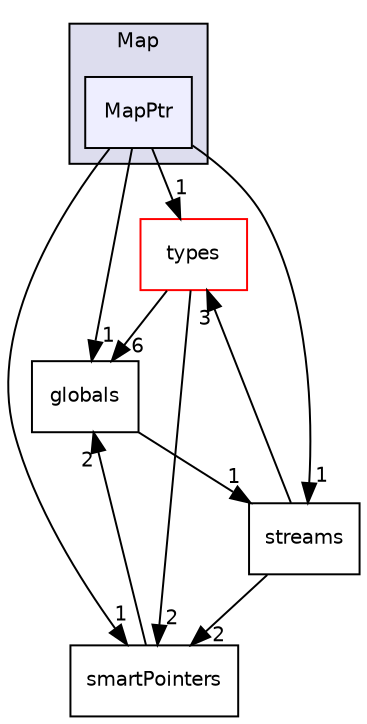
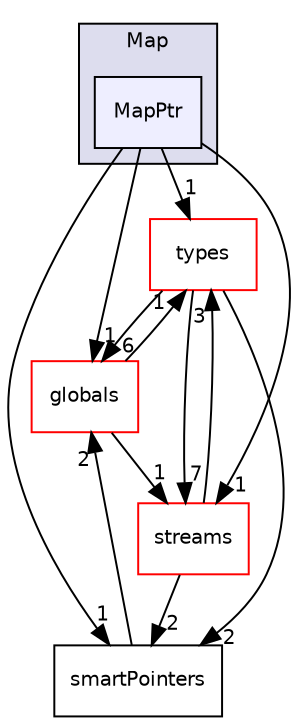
edge "globals" -> "types": added
edge "types" -> "streams": added
node "globals": color black -> red
node "streams": color black -> red
